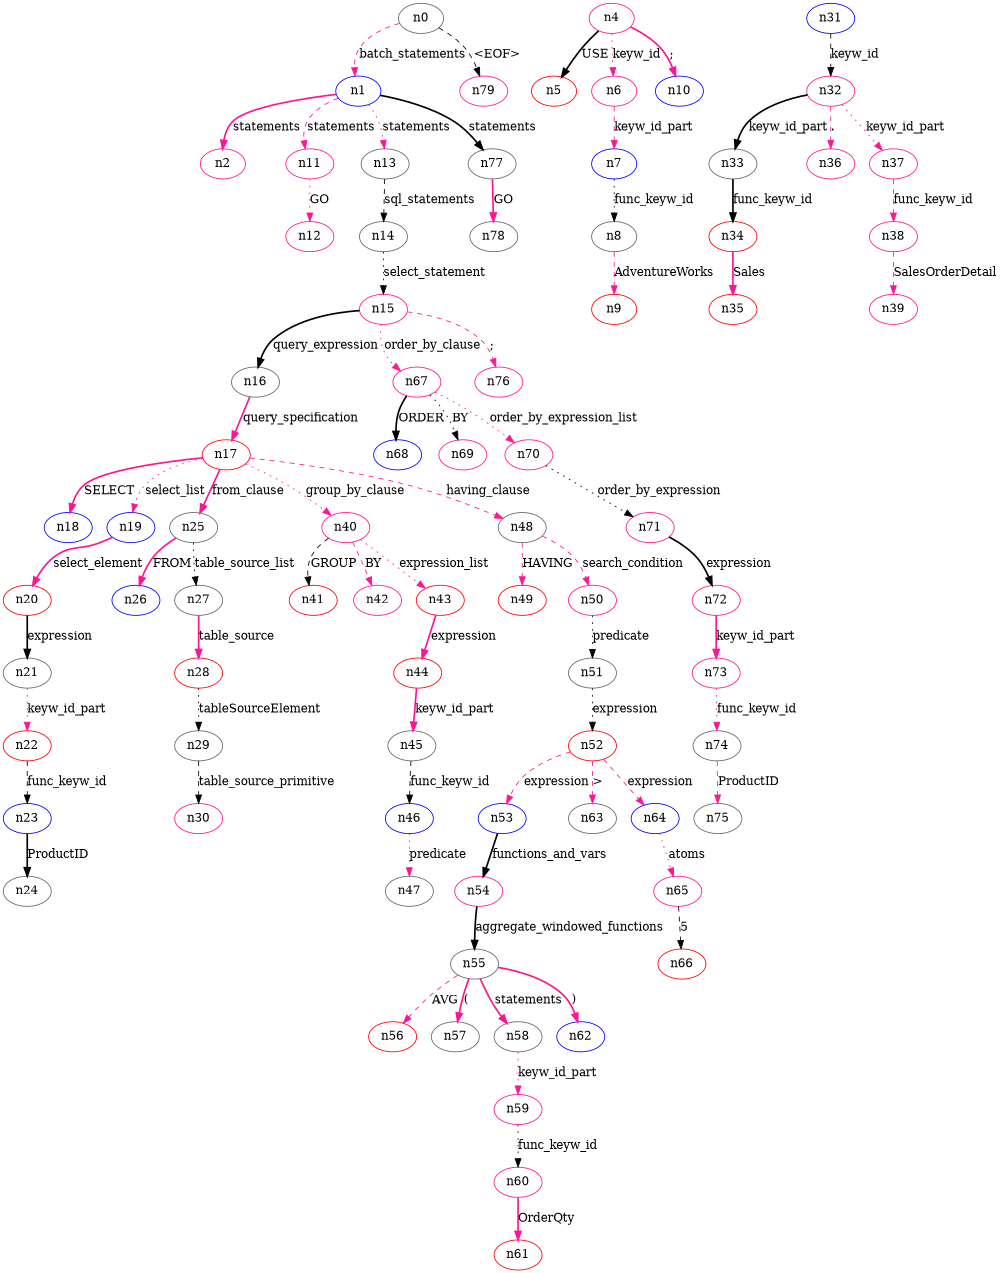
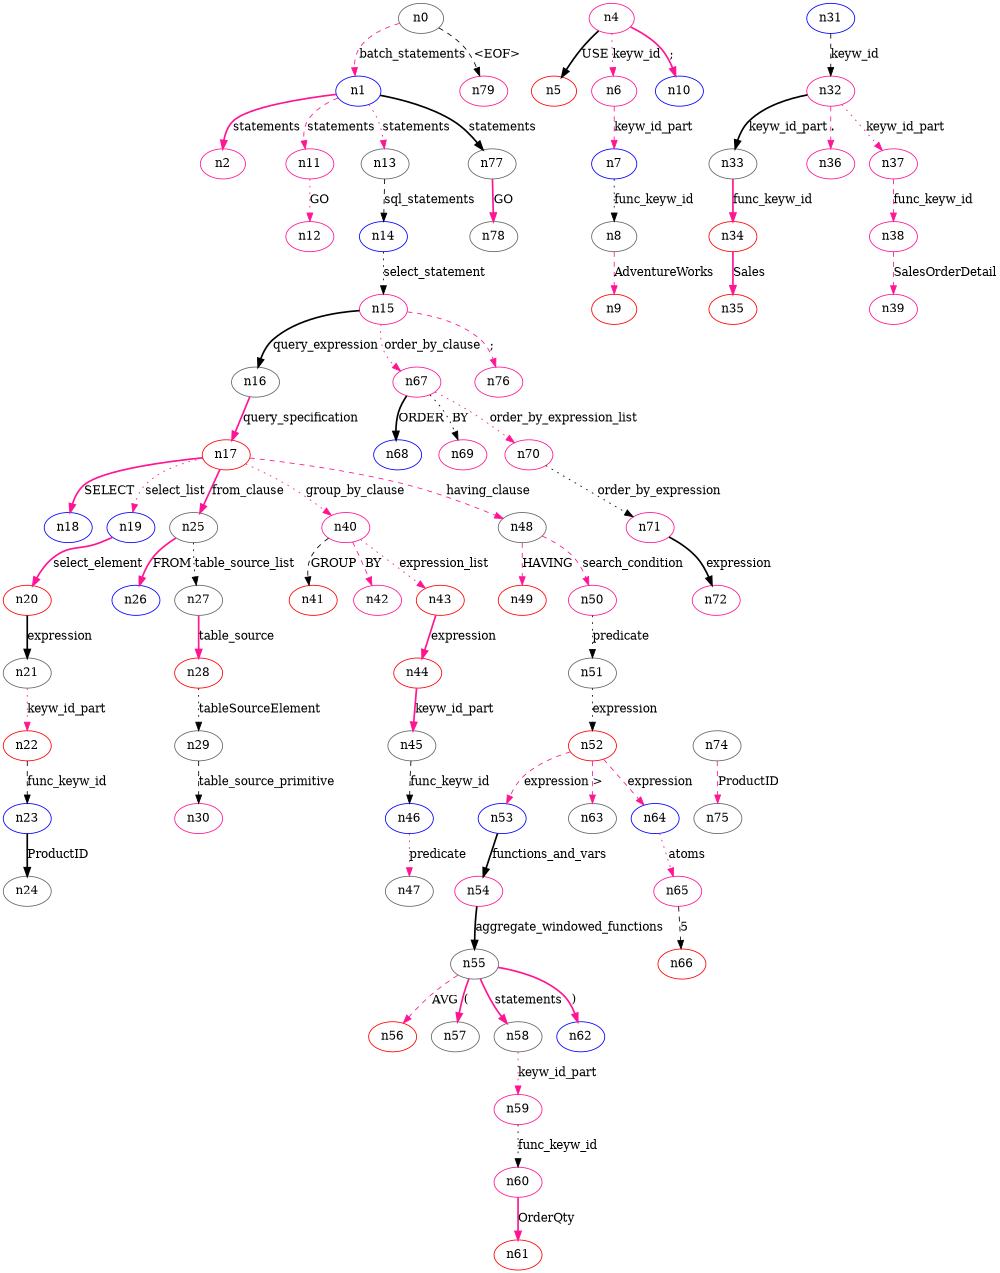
edge "n33" -> "n34": color black -> deeppink
node "n14": color gray40 -> blue
node "n73": removed
